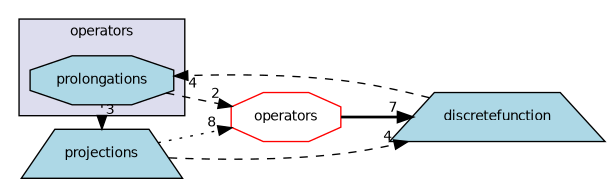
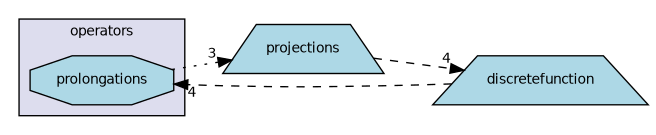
node "operators": removed
